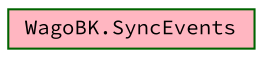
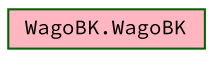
node "WagoBK.SyncEvents": label "WagoBK.SyncEvents" -> "WagoBK.WagoBK"
